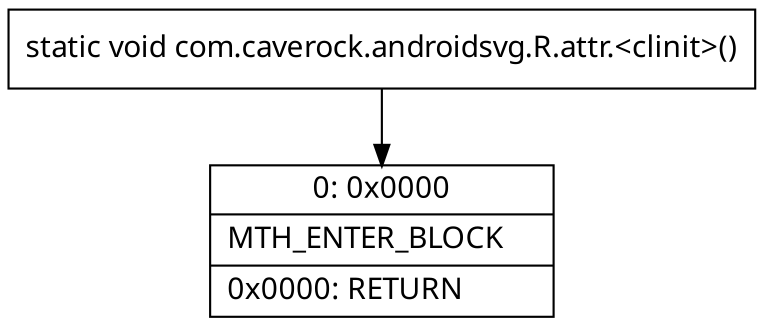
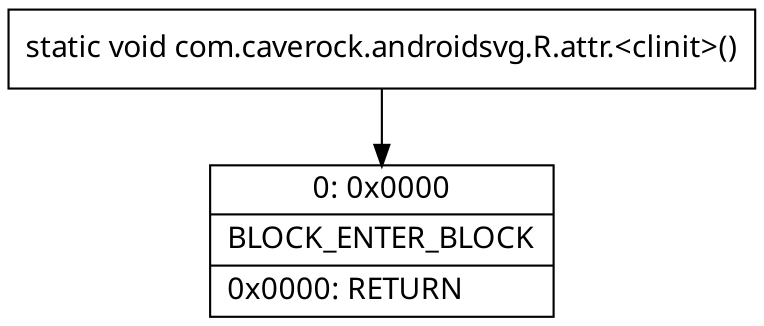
node "0: 0x0000": text "MTH_ENTER_BLOCK" -> "BLOCK_ENTER_BLOCK"
